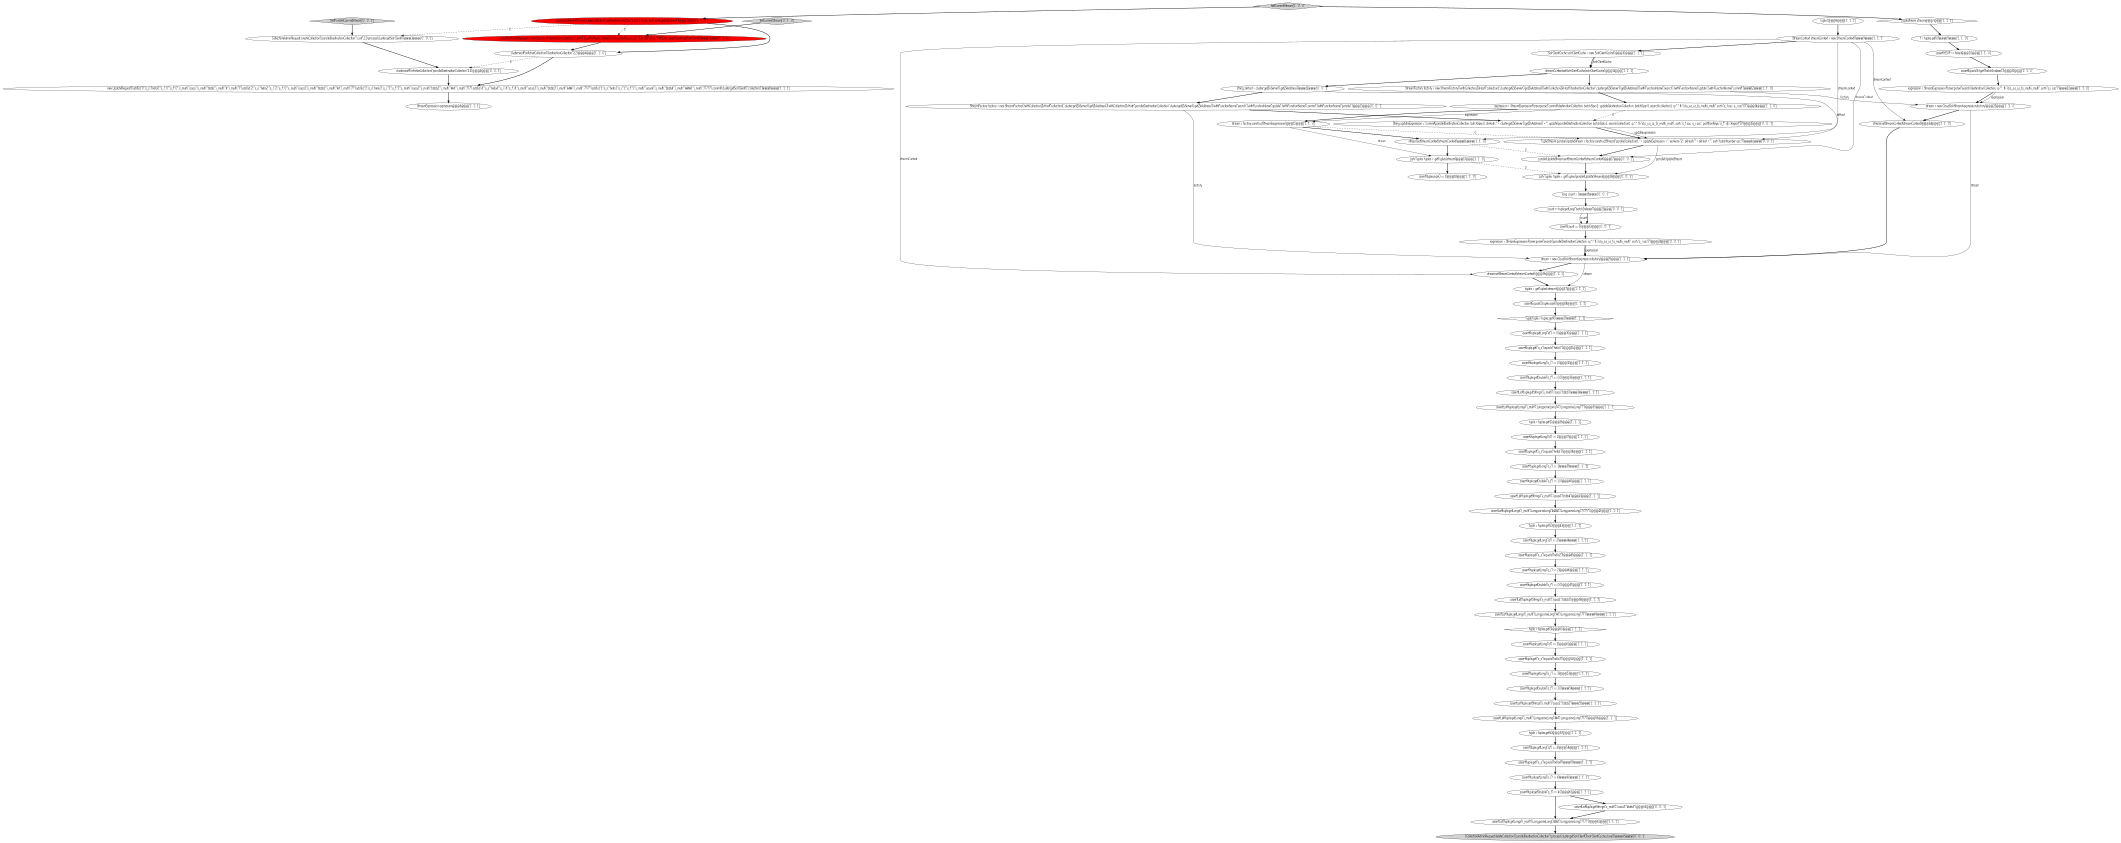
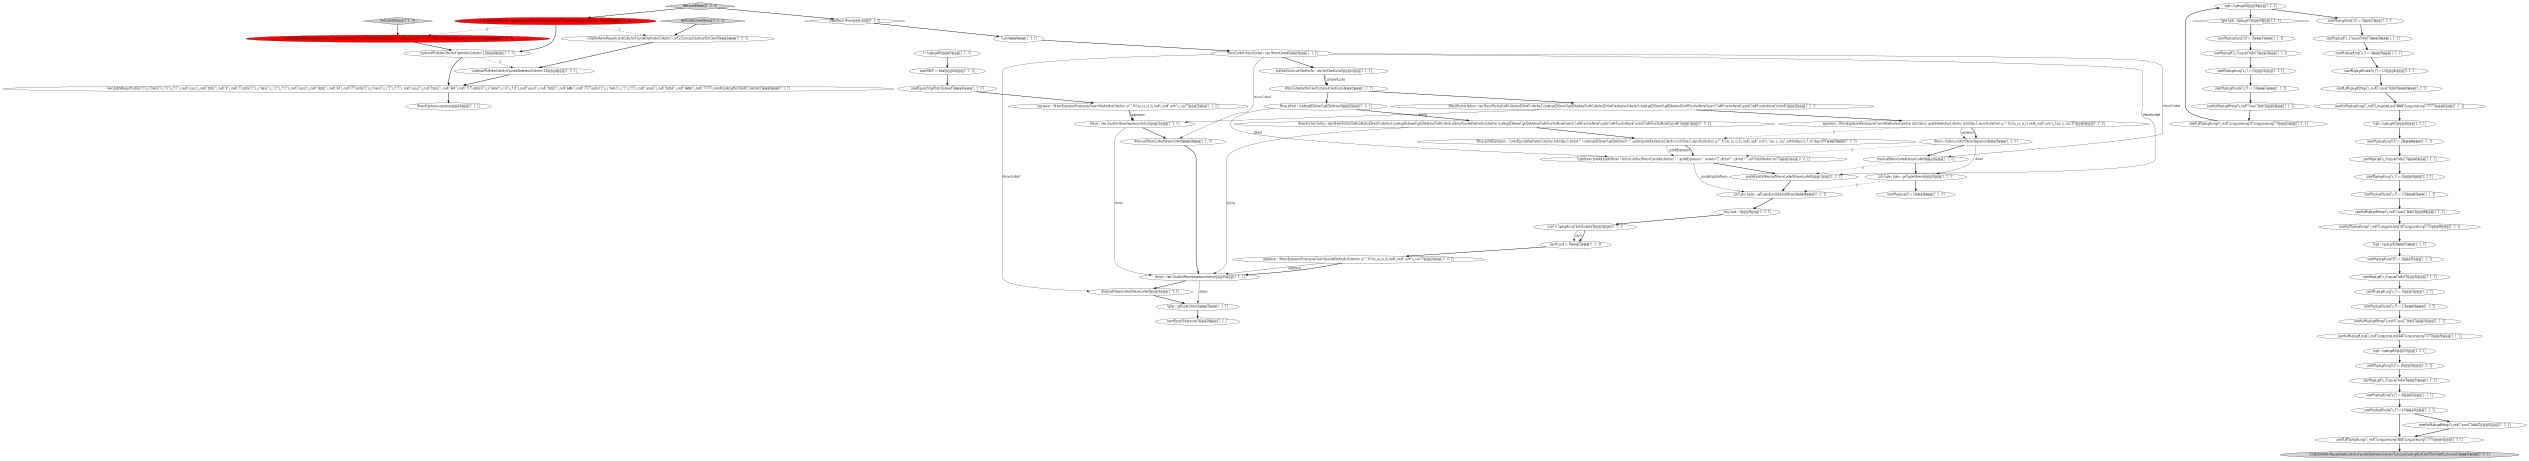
edge "TupleStream stream@@@7@@@['1', '1', '1']" -> "t = tuples.get(0)@@@19@@@['1', '1', '0']": now "TupleStream stream@@@7@@@['1', '1', '1']" -> "Tuple t@@@8@@@['1', '1', '1']"
edge "assertEquals(5,tuples.size())@@@28@@@['1', '1', '1']" -> "Tuple tuple = tuples.get(0)@@@29@@@['1', '1', '1']": now "tuple = tuples.get(1)@@@36@@@['1', '1', '1']" -> "Tuple tuple = tuples.get(0)@@@29@@@['1', '1', '1']"
node "tuple = tuples.get(3)@@@50@@@['1', '1', '1']": shape diamond -> ellipse
